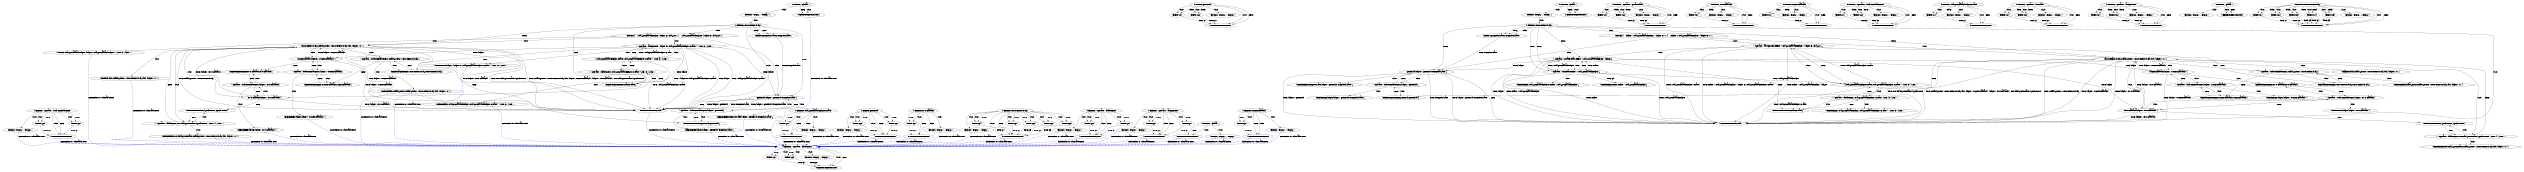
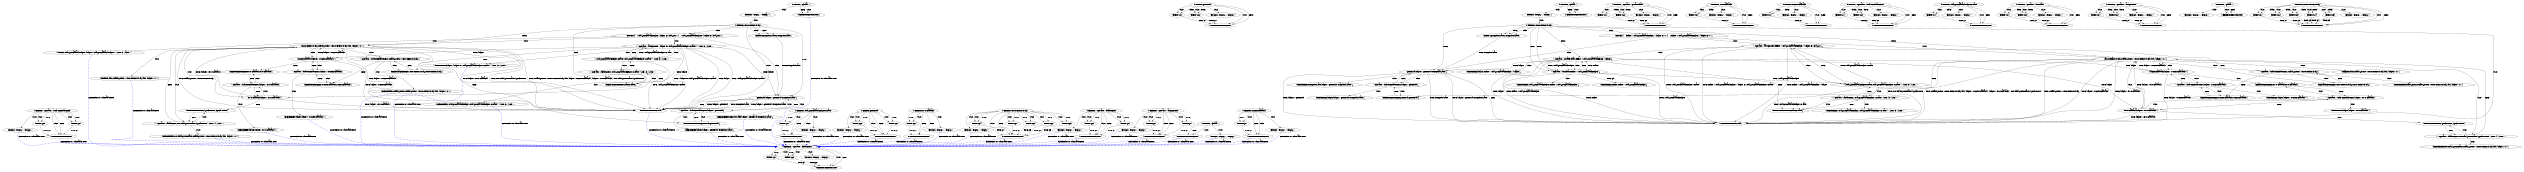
node "(IDENTIFIER,helper,RefPtr<VoidSyncCallbackHelper> helper)": added
